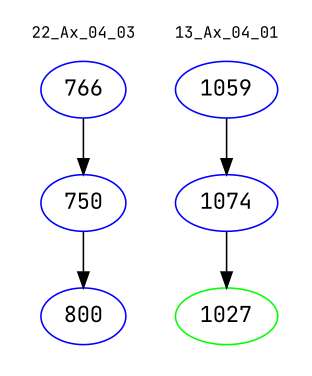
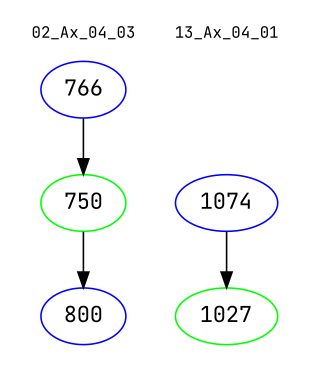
cluster "22_Ax_04_03": label "22_Ax_04_03" -> "02_Ax_04_03"
node "1059": removed
node "750": color blue -> green
